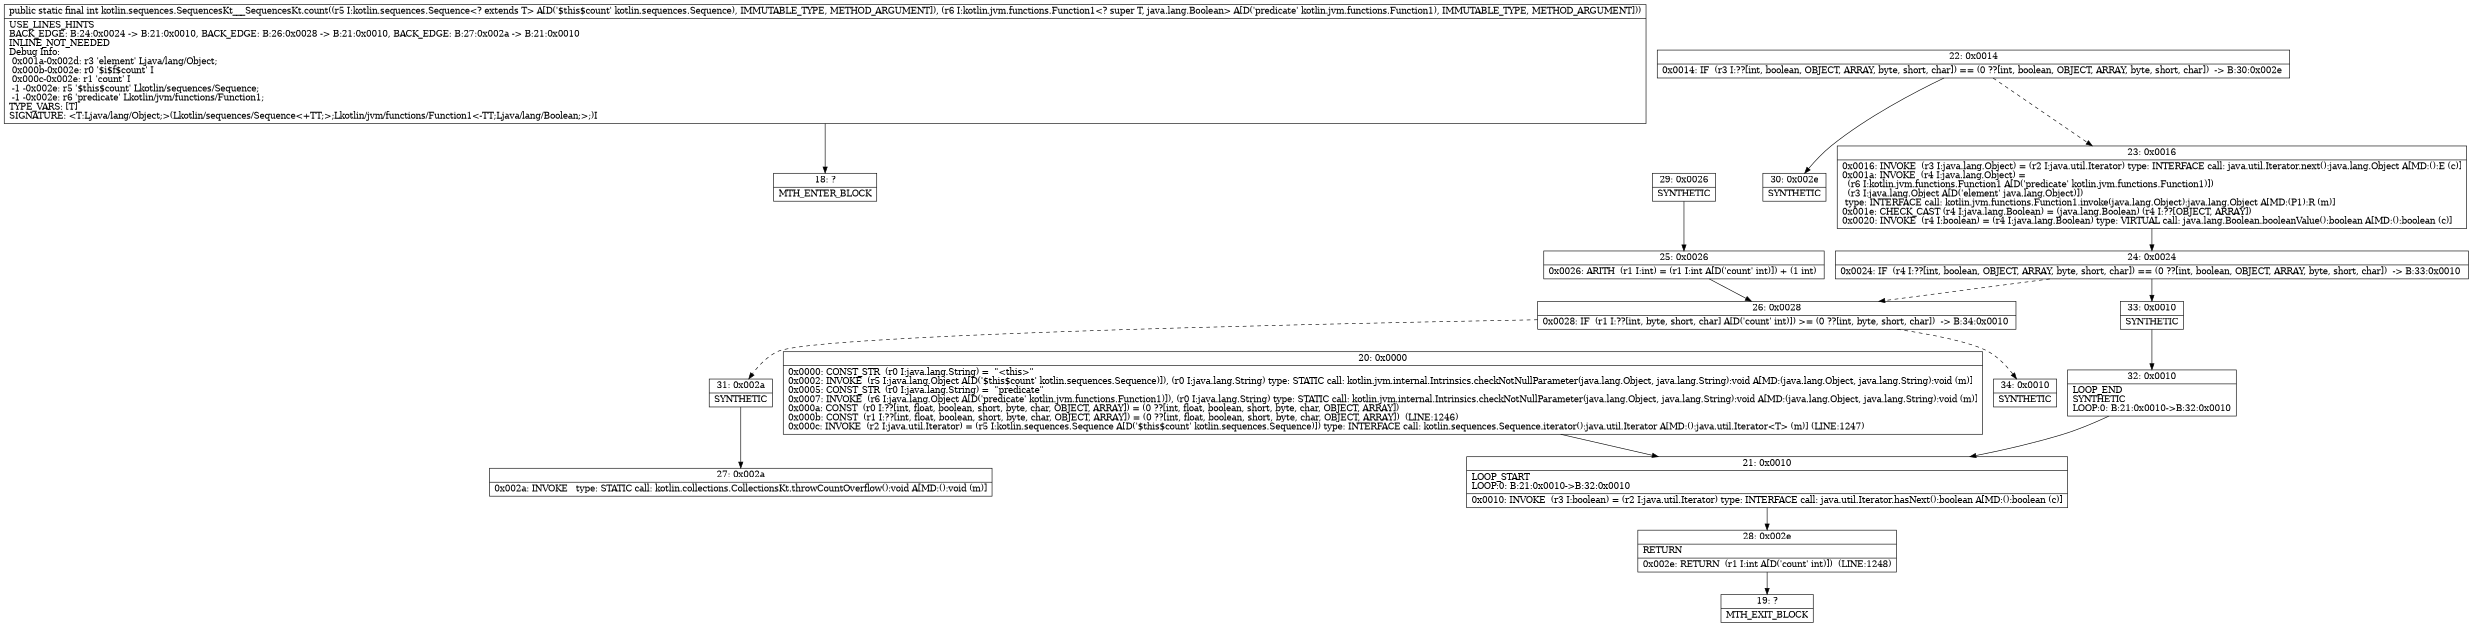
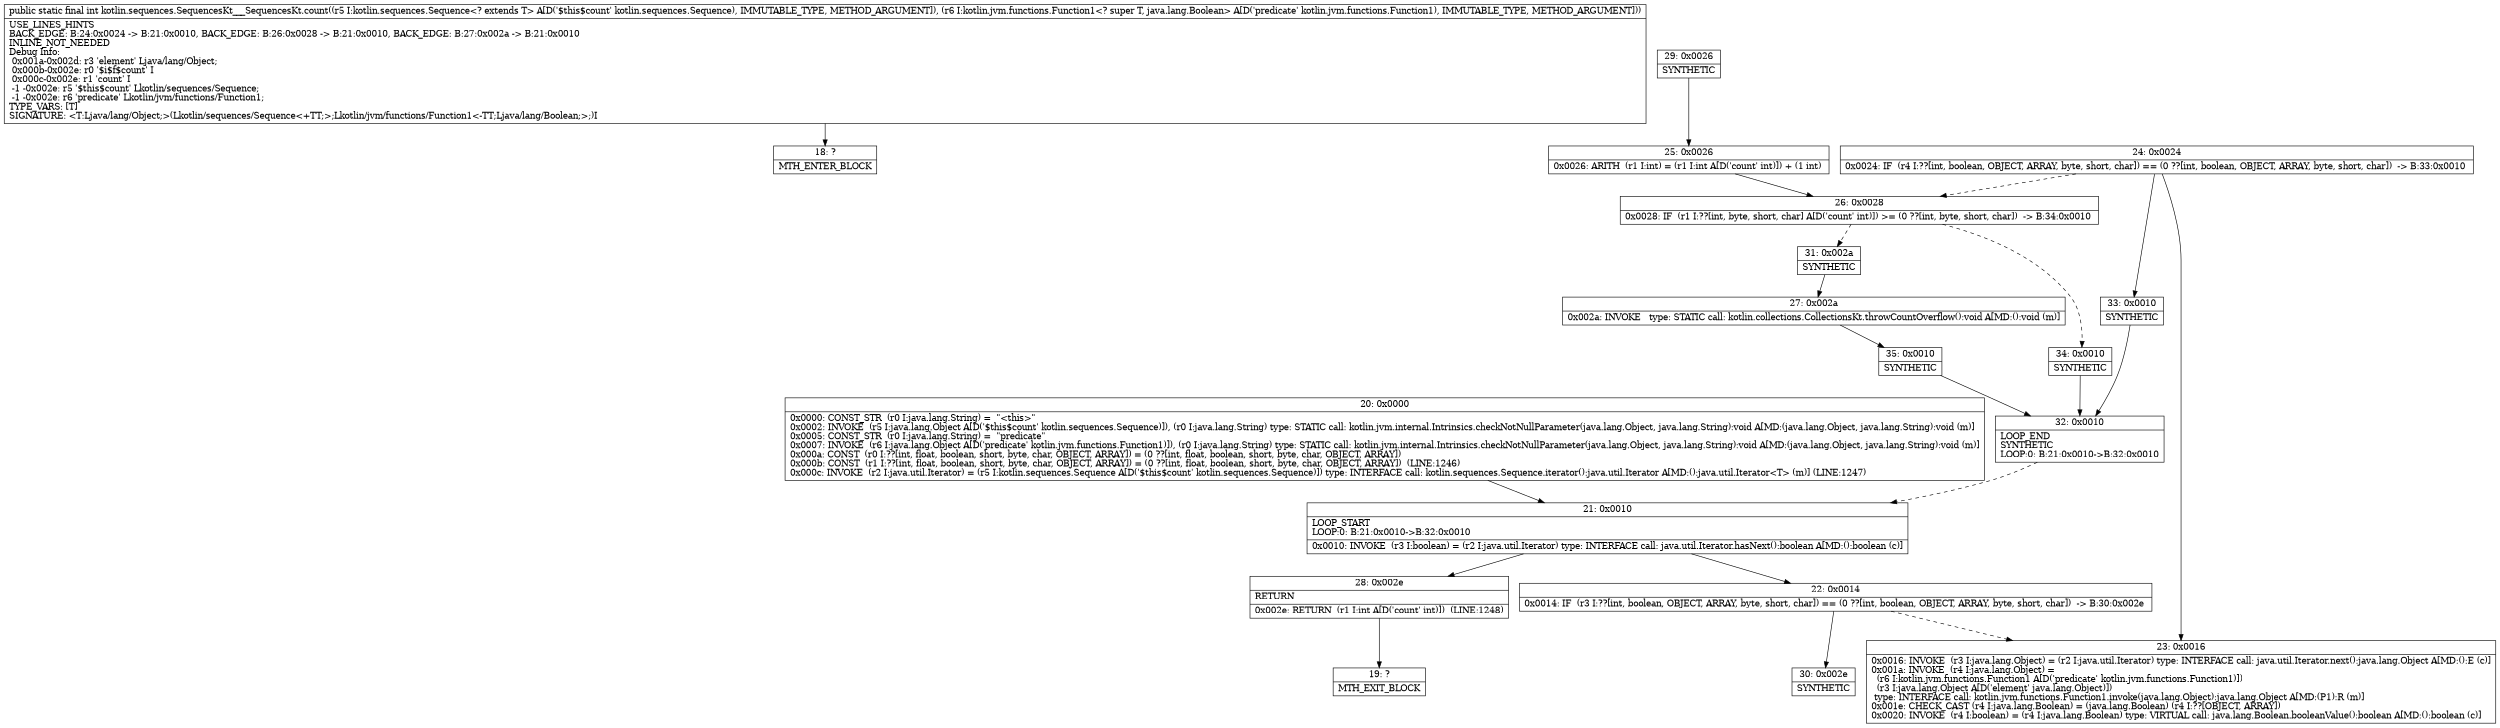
edge "23: 0x0016" -> "24: 0x0024": reversed
node "35: 0x0010": added
edge "34: 0x0010" -> "32: 0x0010": added
edge "32: 0x0010" -> "21: 0x0010": style solid -> dashed
edge "21: 0x0010" -> "22: 0x0014": added
